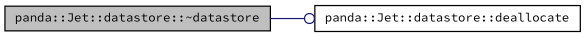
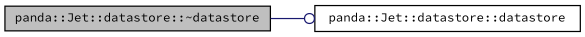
node "panda::Jet::datastore::deallocate": label "panda::Jet::datastore::deallocate" -> "panda::Jet::datastore::datastore"
